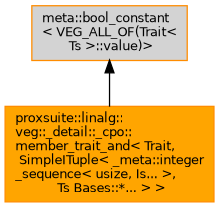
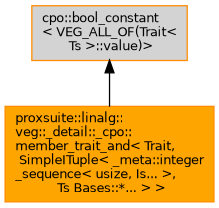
node "meta::bool_constant < VEG_ALL_OF(Trait< Ts >::value)>": label "meta::bool_constant < VEG_ALL_OF(Trait< Ts >::value)>" -> "cpo::bool_constant < VEG_ALL_OF(Trait< Ts >::value)>"
